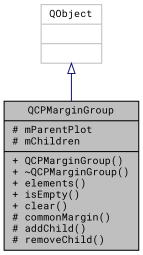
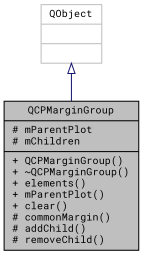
node "QCPMarginGroup": text "+ isEmpty()" -> "+ mParentPlot()"
